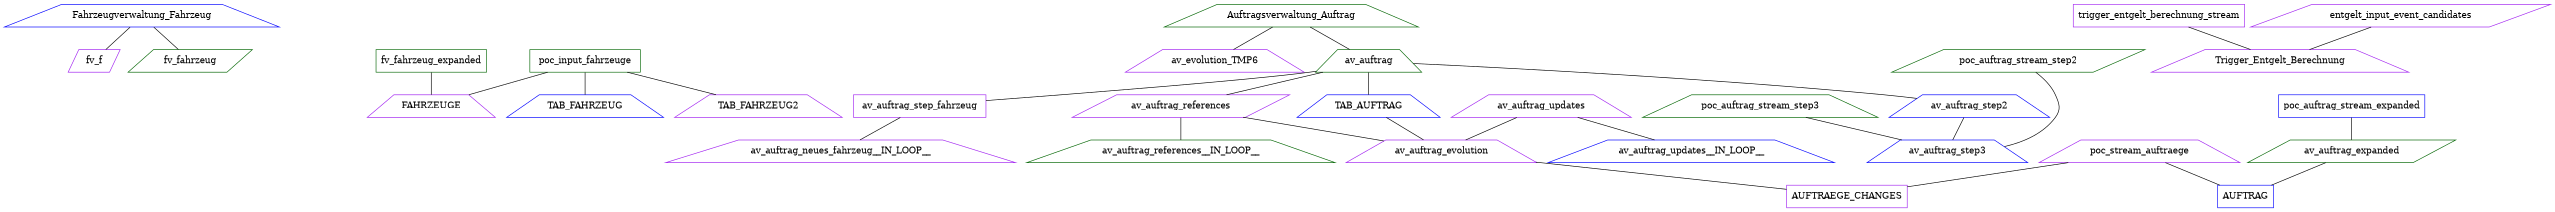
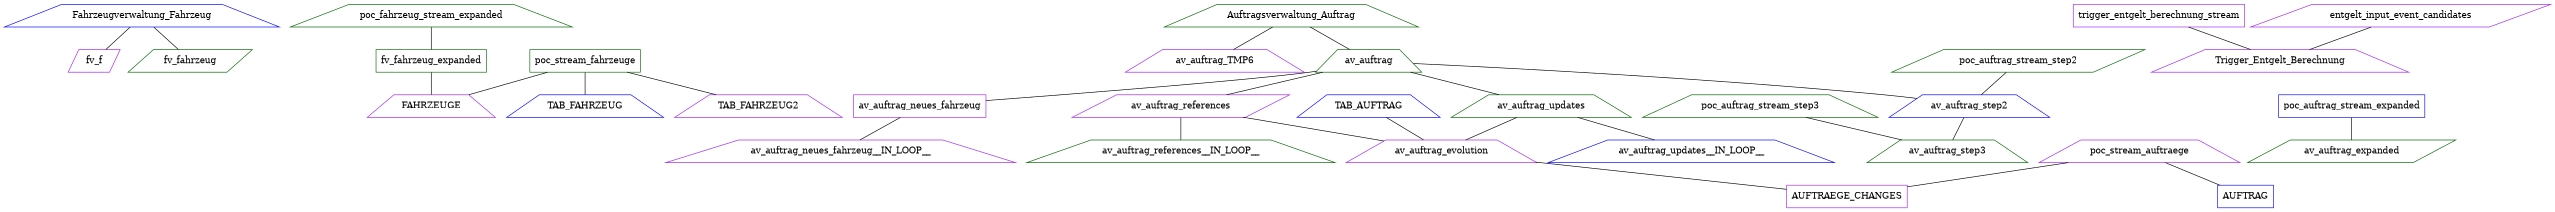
node "poc_fahrzeug_stream_expanded": added
node "poc_input_fahrzeuge": label "poc_input_fahrzeuge" -> "poc_stream_fahrzeuge"
node "av_evolution_TMP6": label "av_evolution_TMP6" -> "av_auftrag_TMP6"
edge "av_auftrag" -- "TAB_AUFTRAG": now "av_auftrag" -- "av_auftrag_updates"
node "av_auftrag_step_fahrzeug": label "av_auftrag_step_fahrzeug" -> "av_auftrag_neues_fahrzeug"
node "av_auftrag_updates": color purple -> darkgreen
edge "poc_auftrag_stream_step2" -- "av_auftrag_step3": now "poc_auftrag_stream_step2" -- "av_auftrag_step2"
node "av_auftrag_step3": color blue -> darkgreen
edge "av_auftrag_expanded" -- "AUFTRAG": removed
